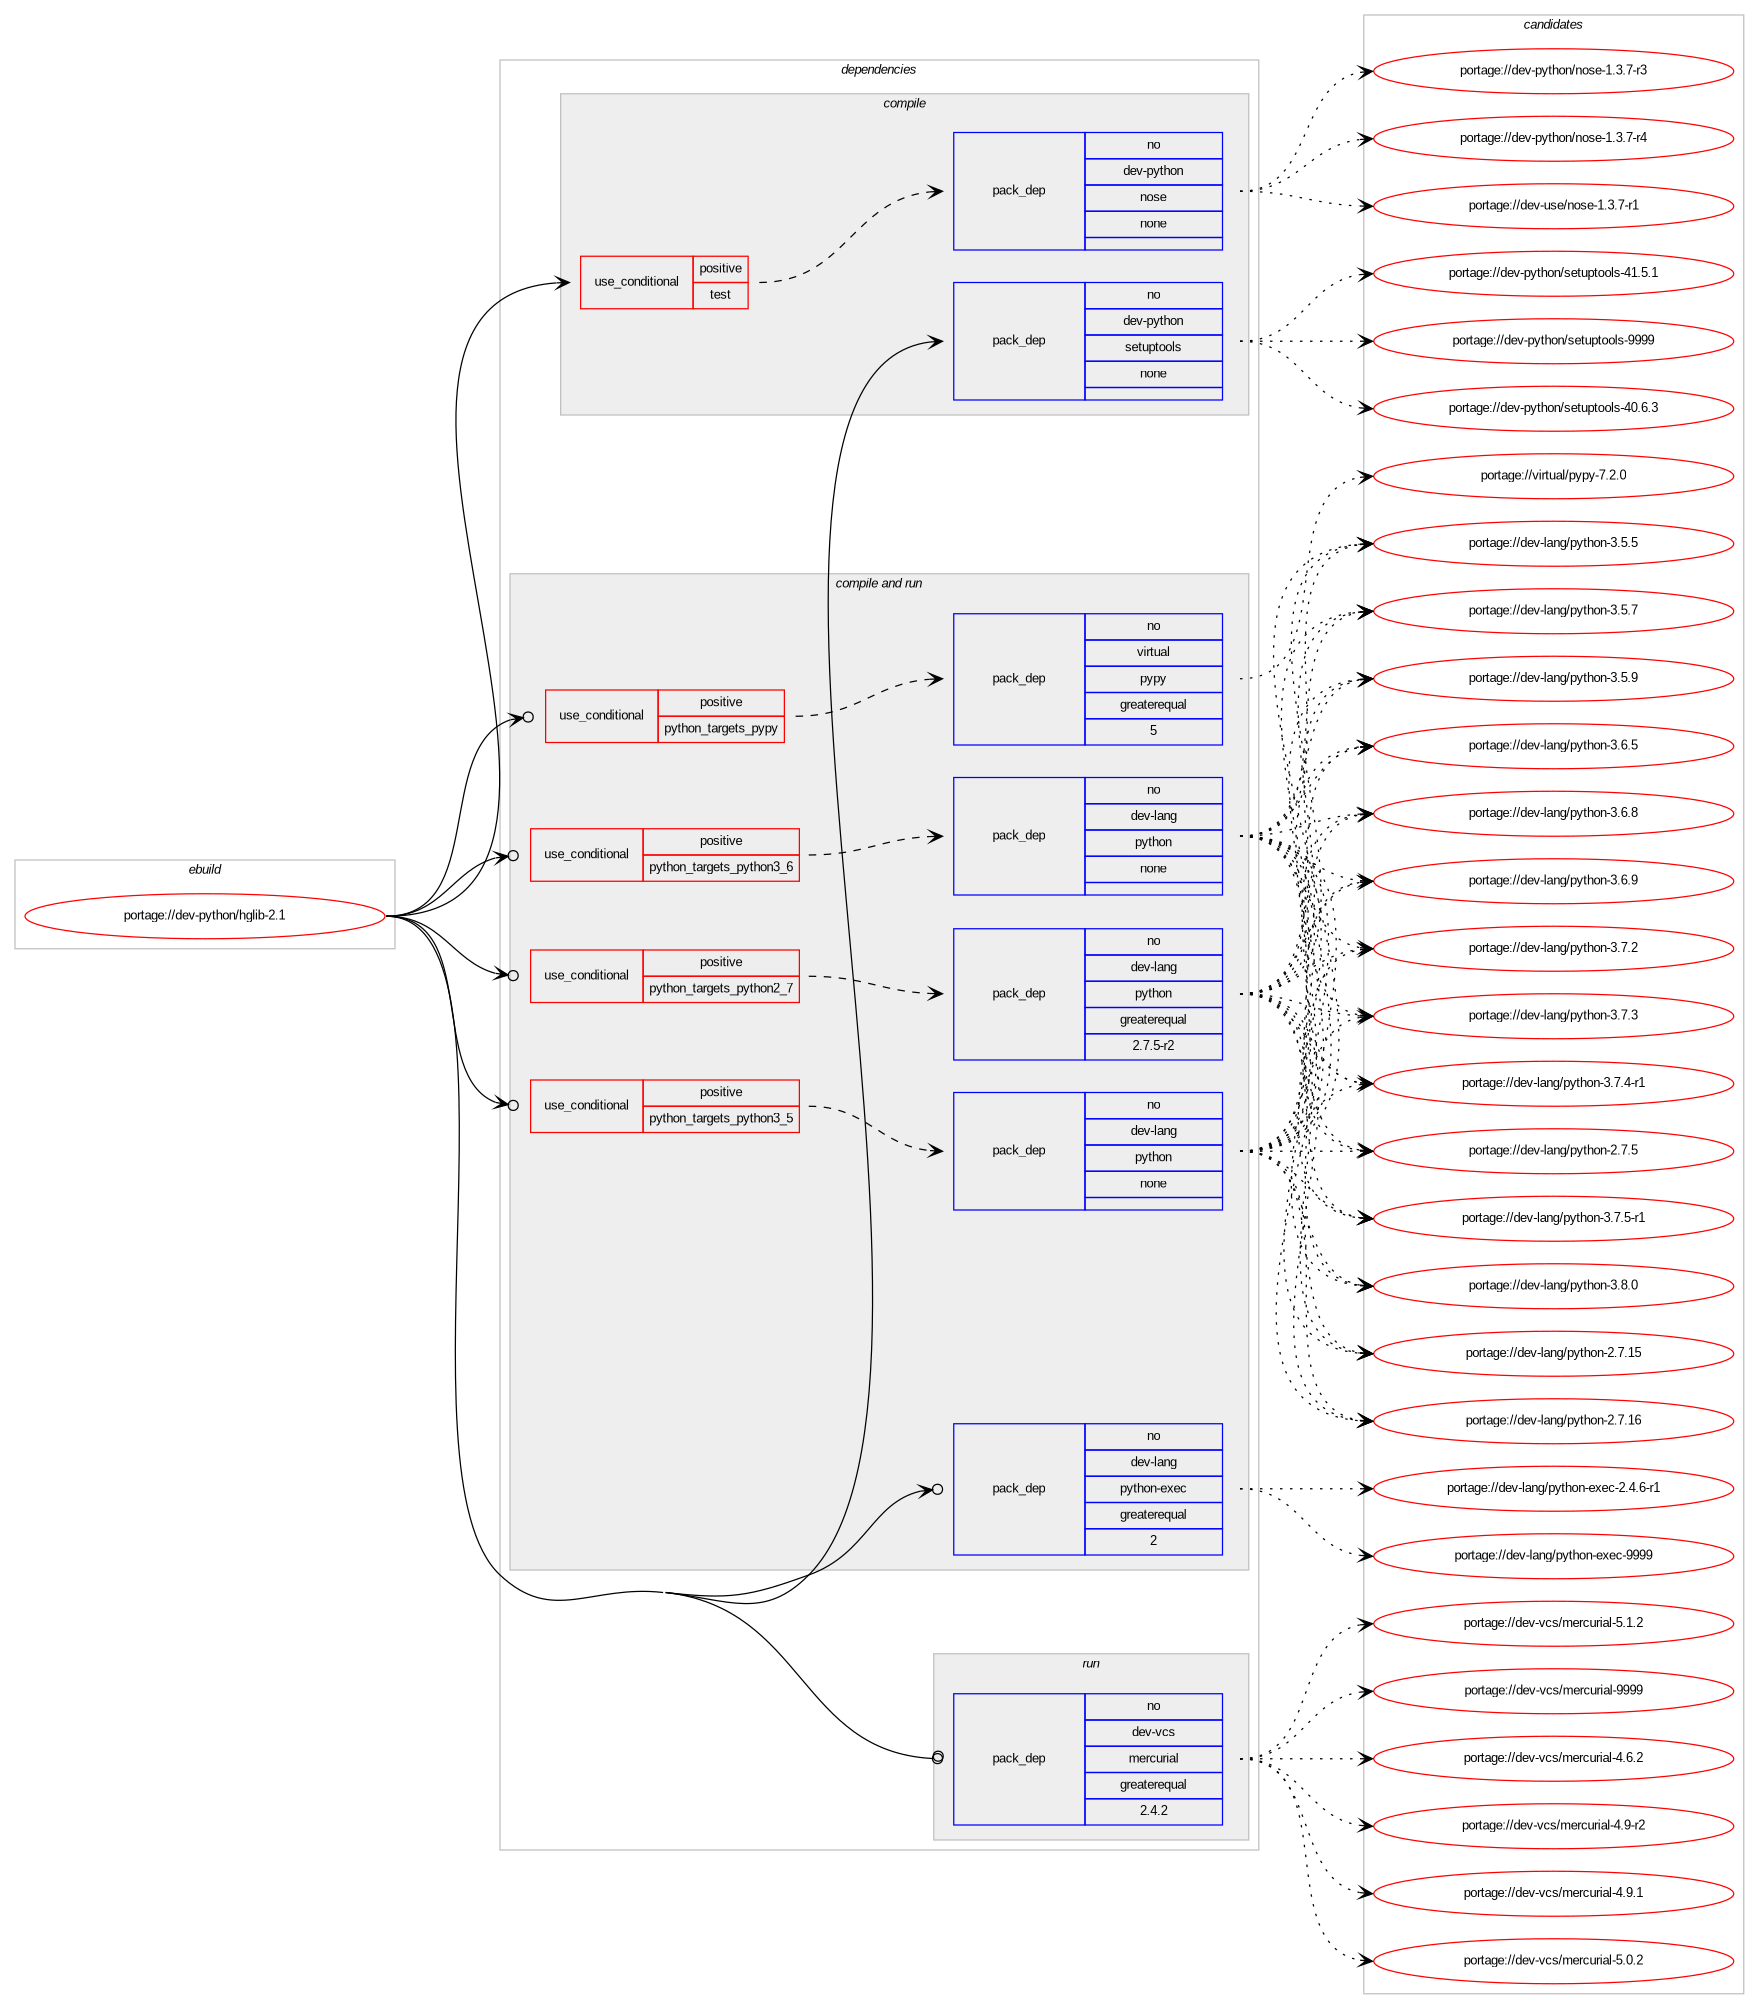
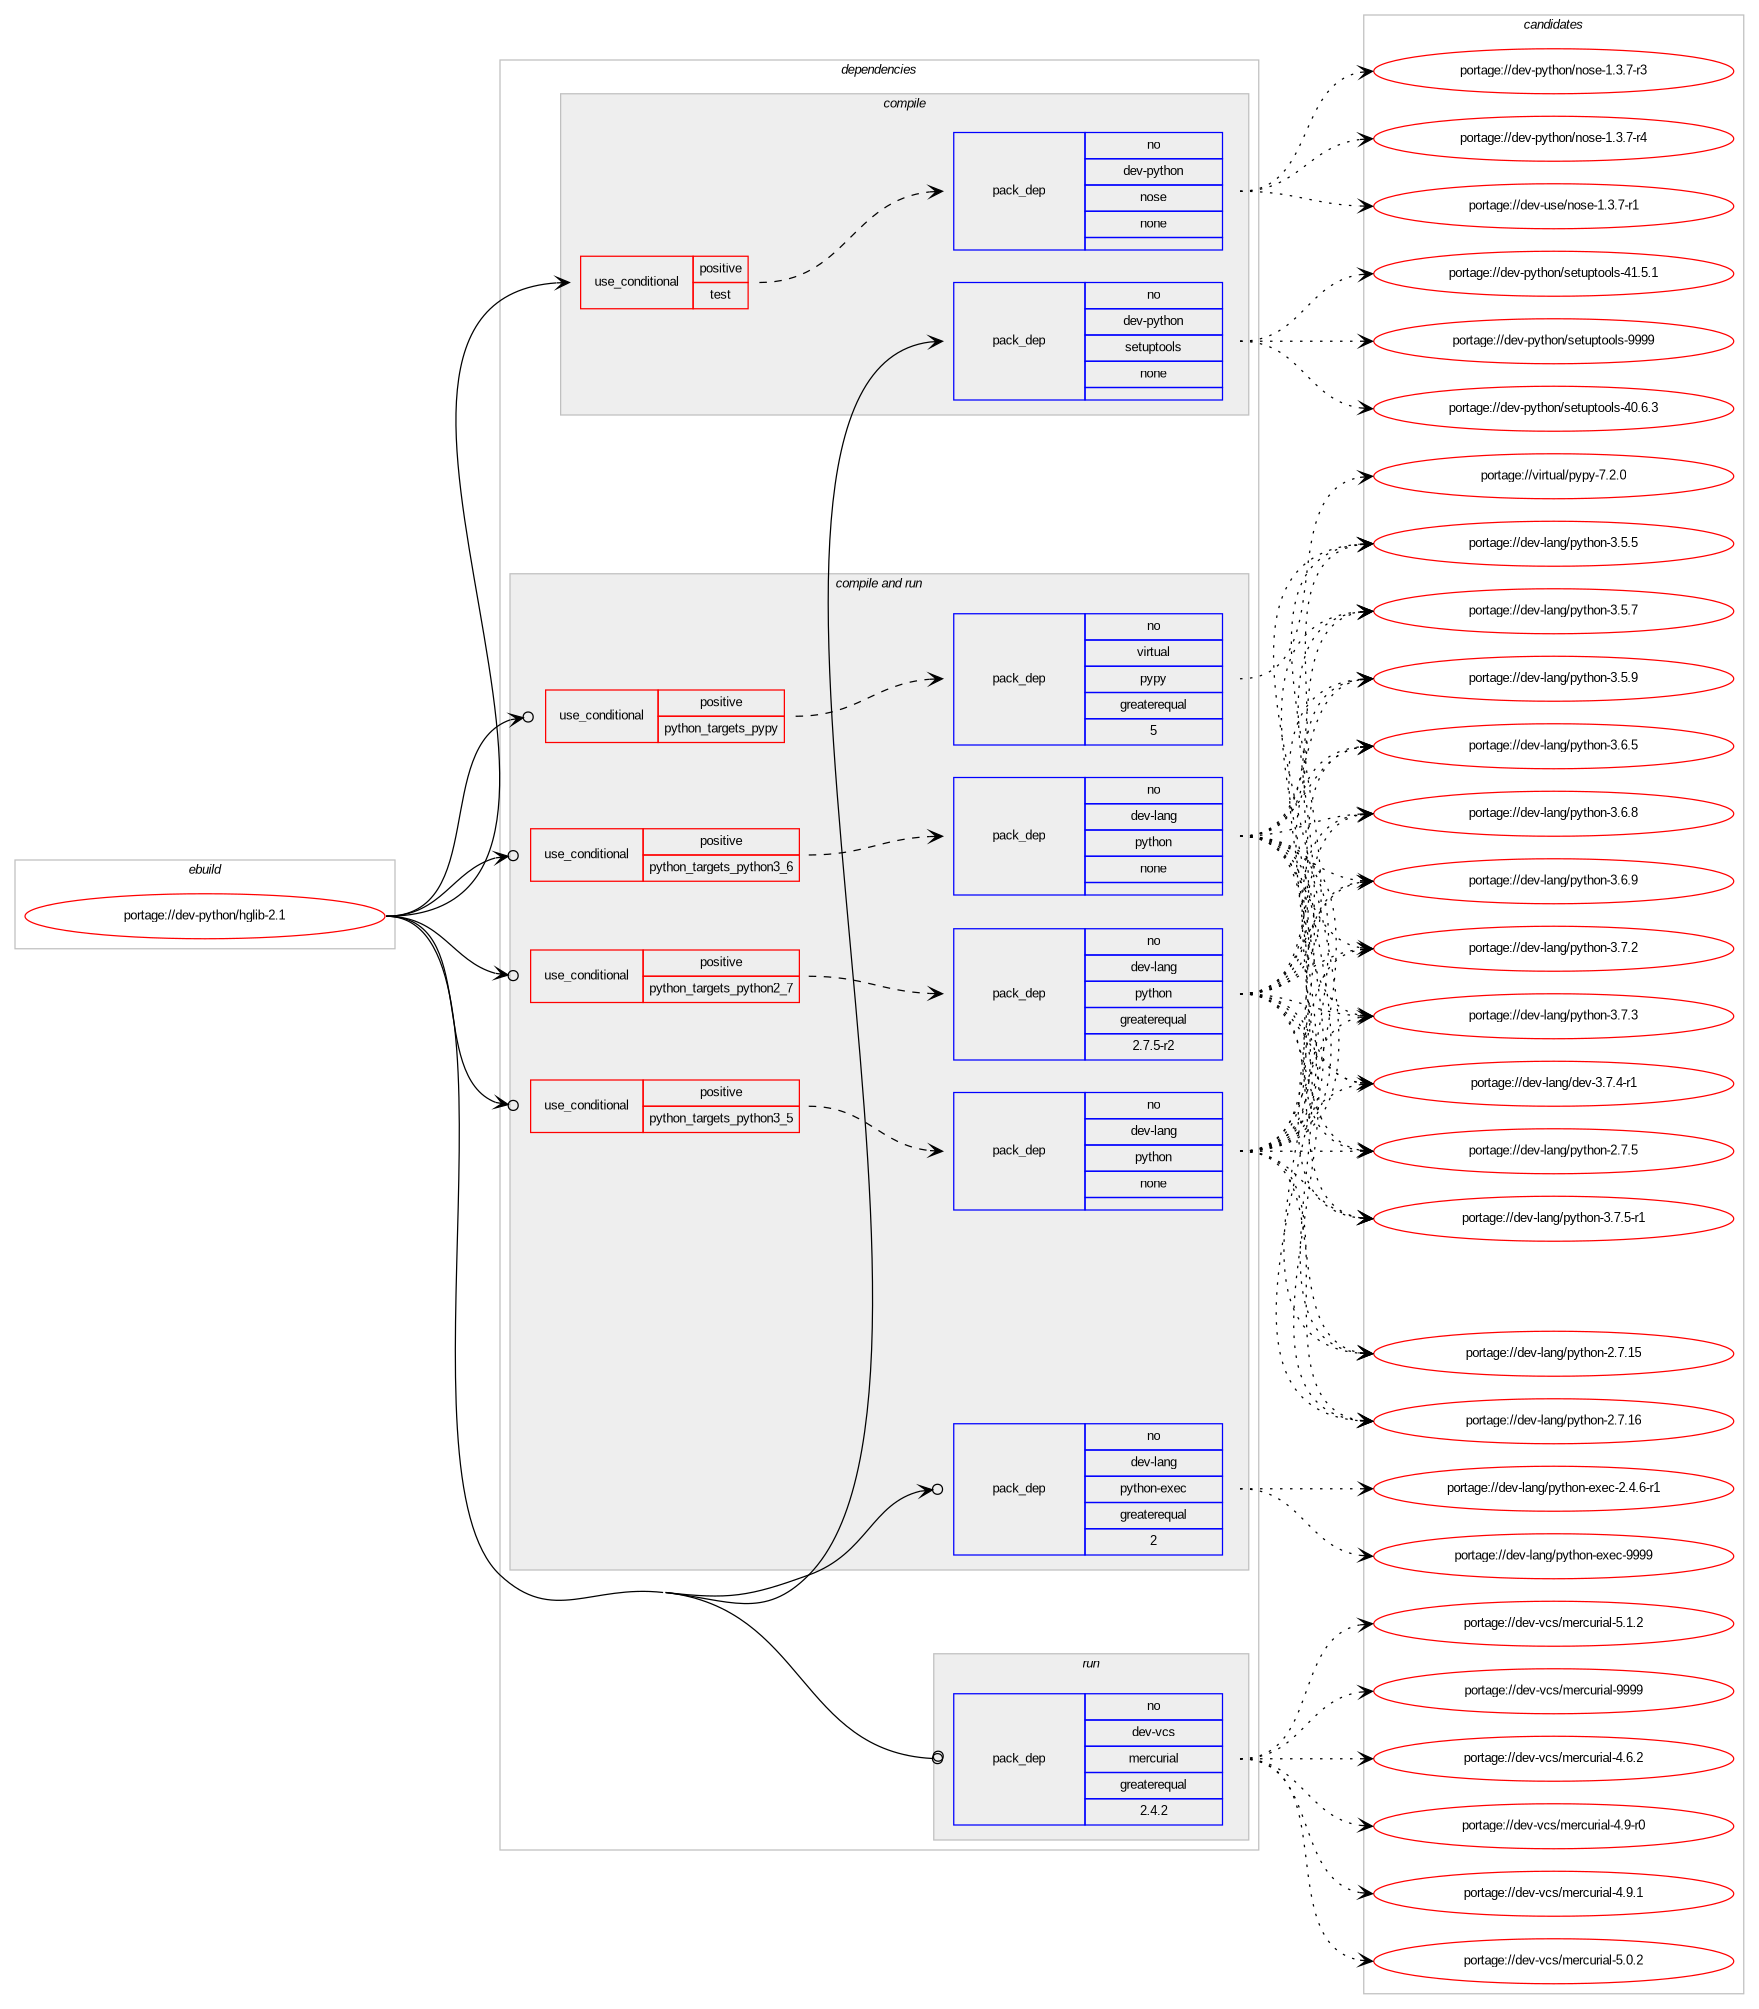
node "portage://dev-lang/python-3.7.4-r1": label "portage://dev-lang/python-3.7.4-r1" -> "portage://dev-lang/dev-3.7.4-r1"
node "portage://dev-lang/python-3.8.0": removed
node "portage://dev-vcs/mercurial-4.9-r2": label "portage://dev-vcs/mercurial-4.9-r2" -> "portage://dev-vcs/mercurial-4.9-r0"
